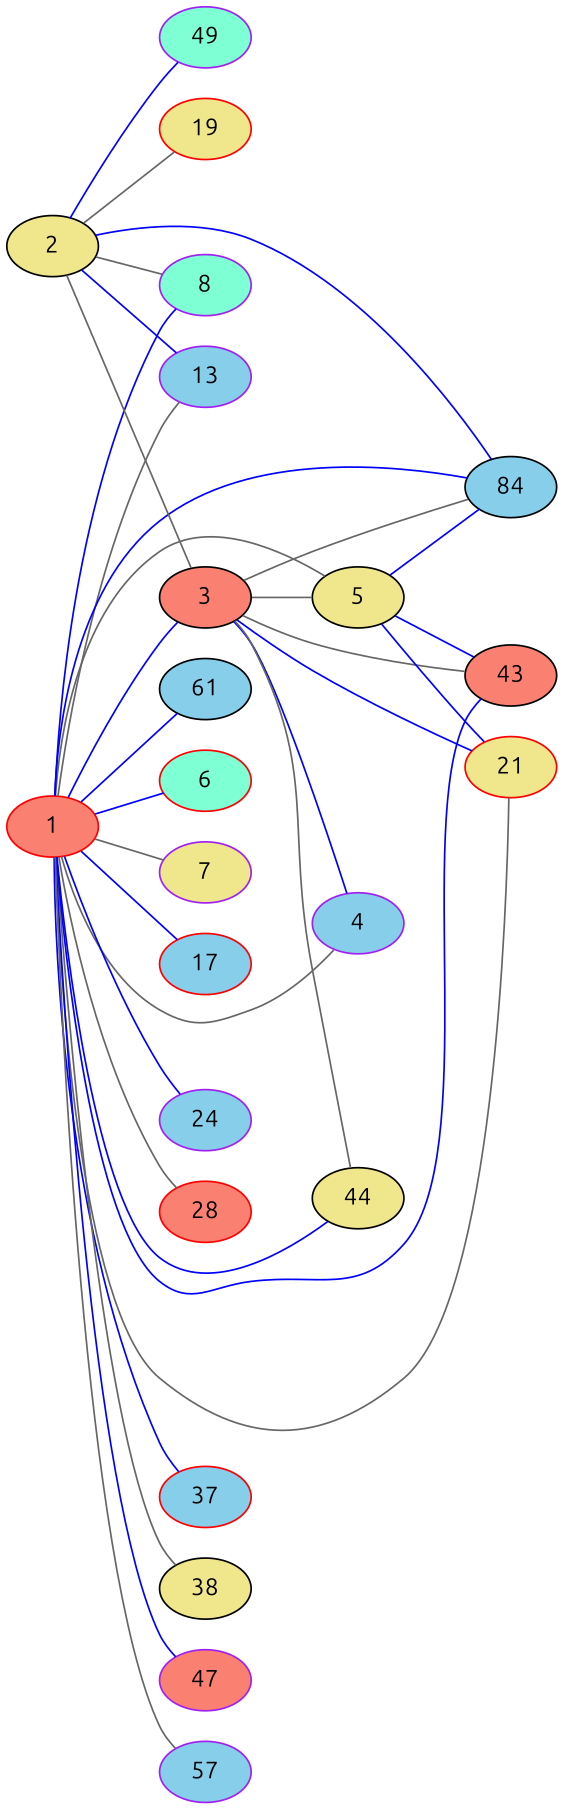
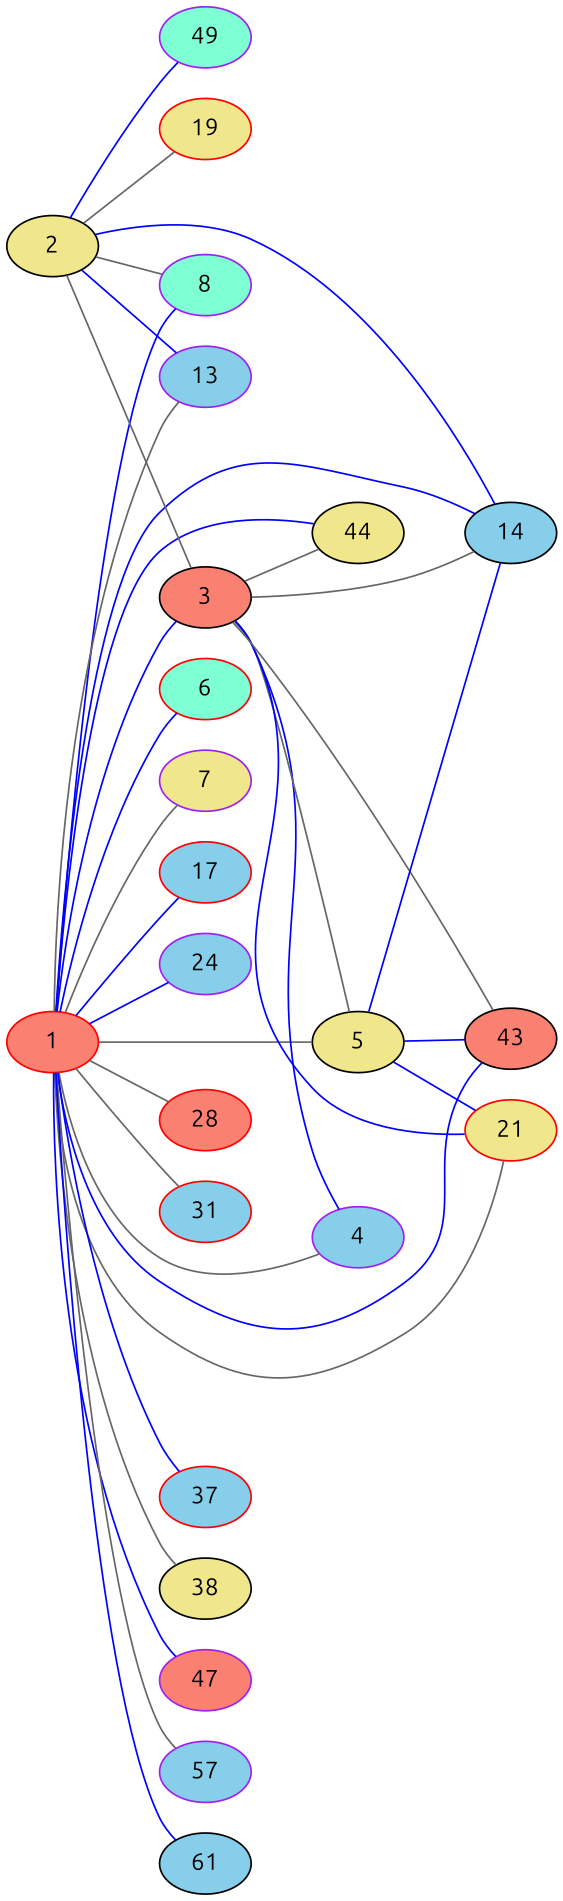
node "84": label "84" -> "14"
node "31": added
